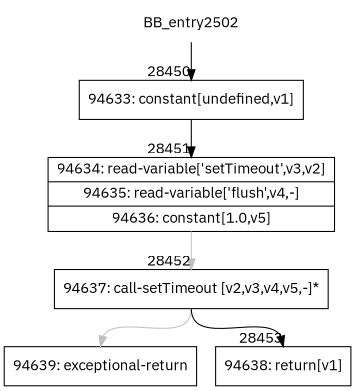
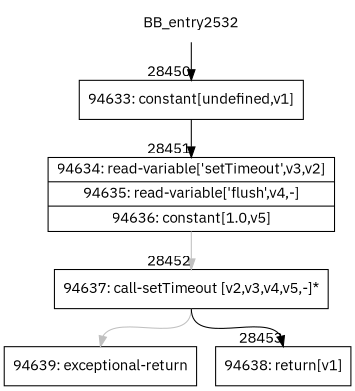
node "BB_entry2502": label "BB_entry2502" -> "BB_entry2532"
